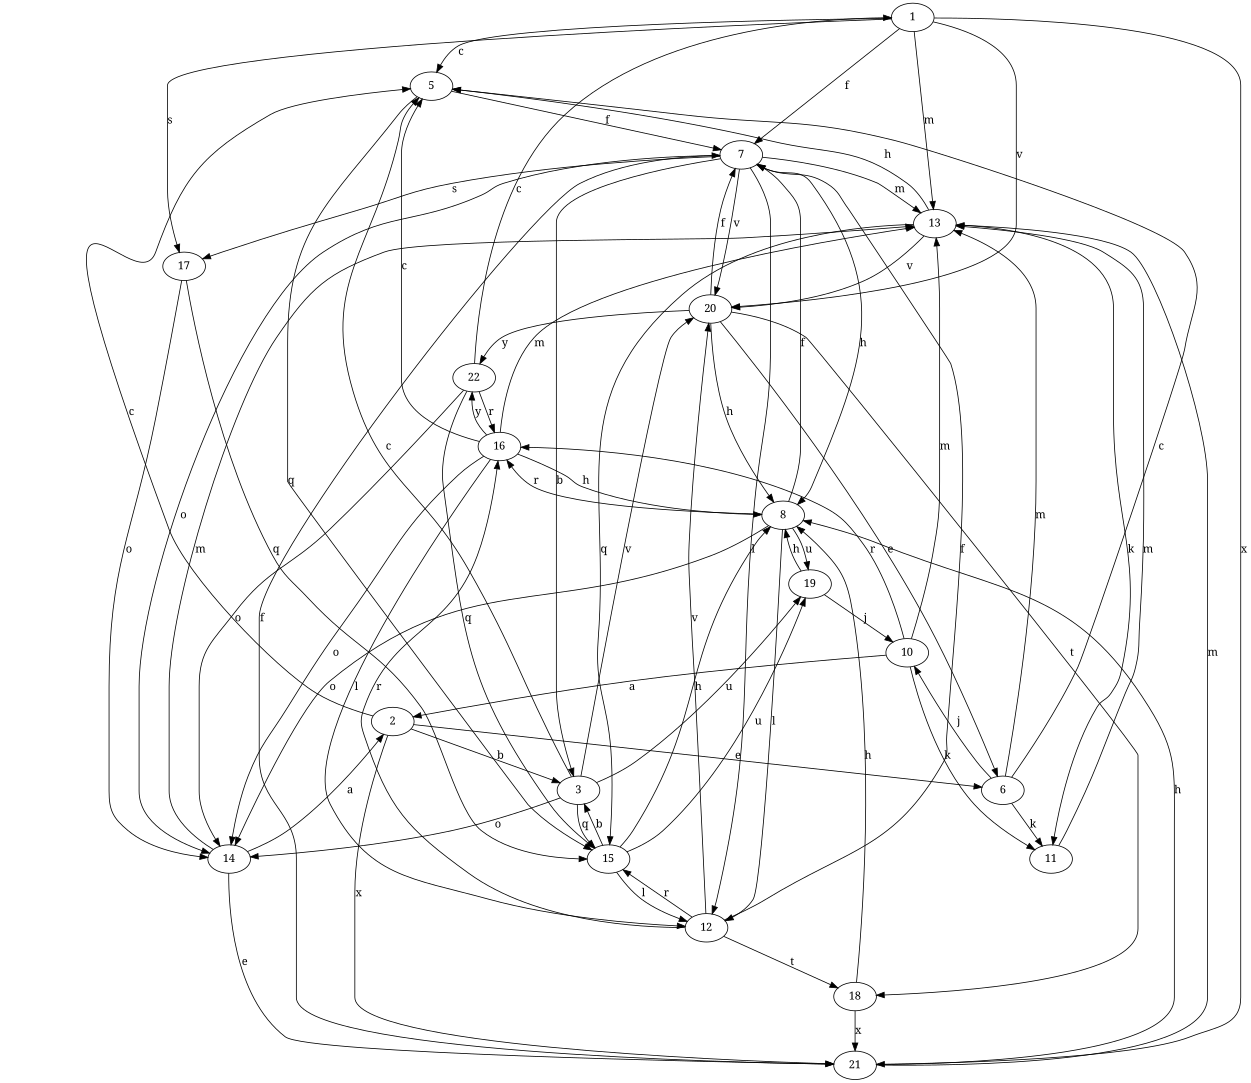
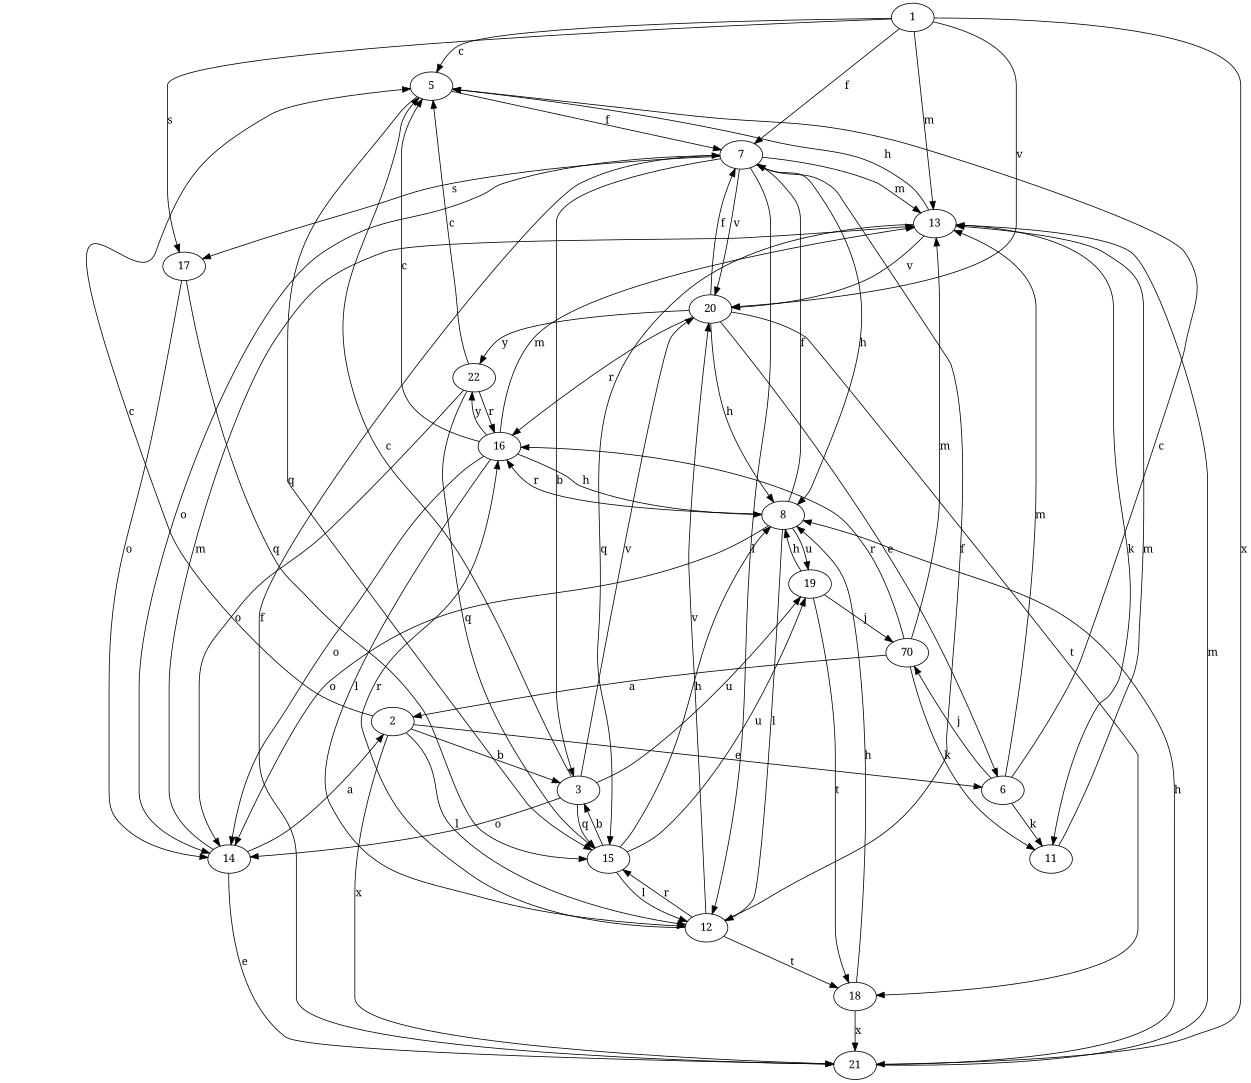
edge "22" -> "1": now "22" -> "5"
edge "20" -> "16": added, label "r"
node "10": label "10" -> "70"
edge "19" -> "18": added, label "t"
edge "2" -> "12": added, label "l"
